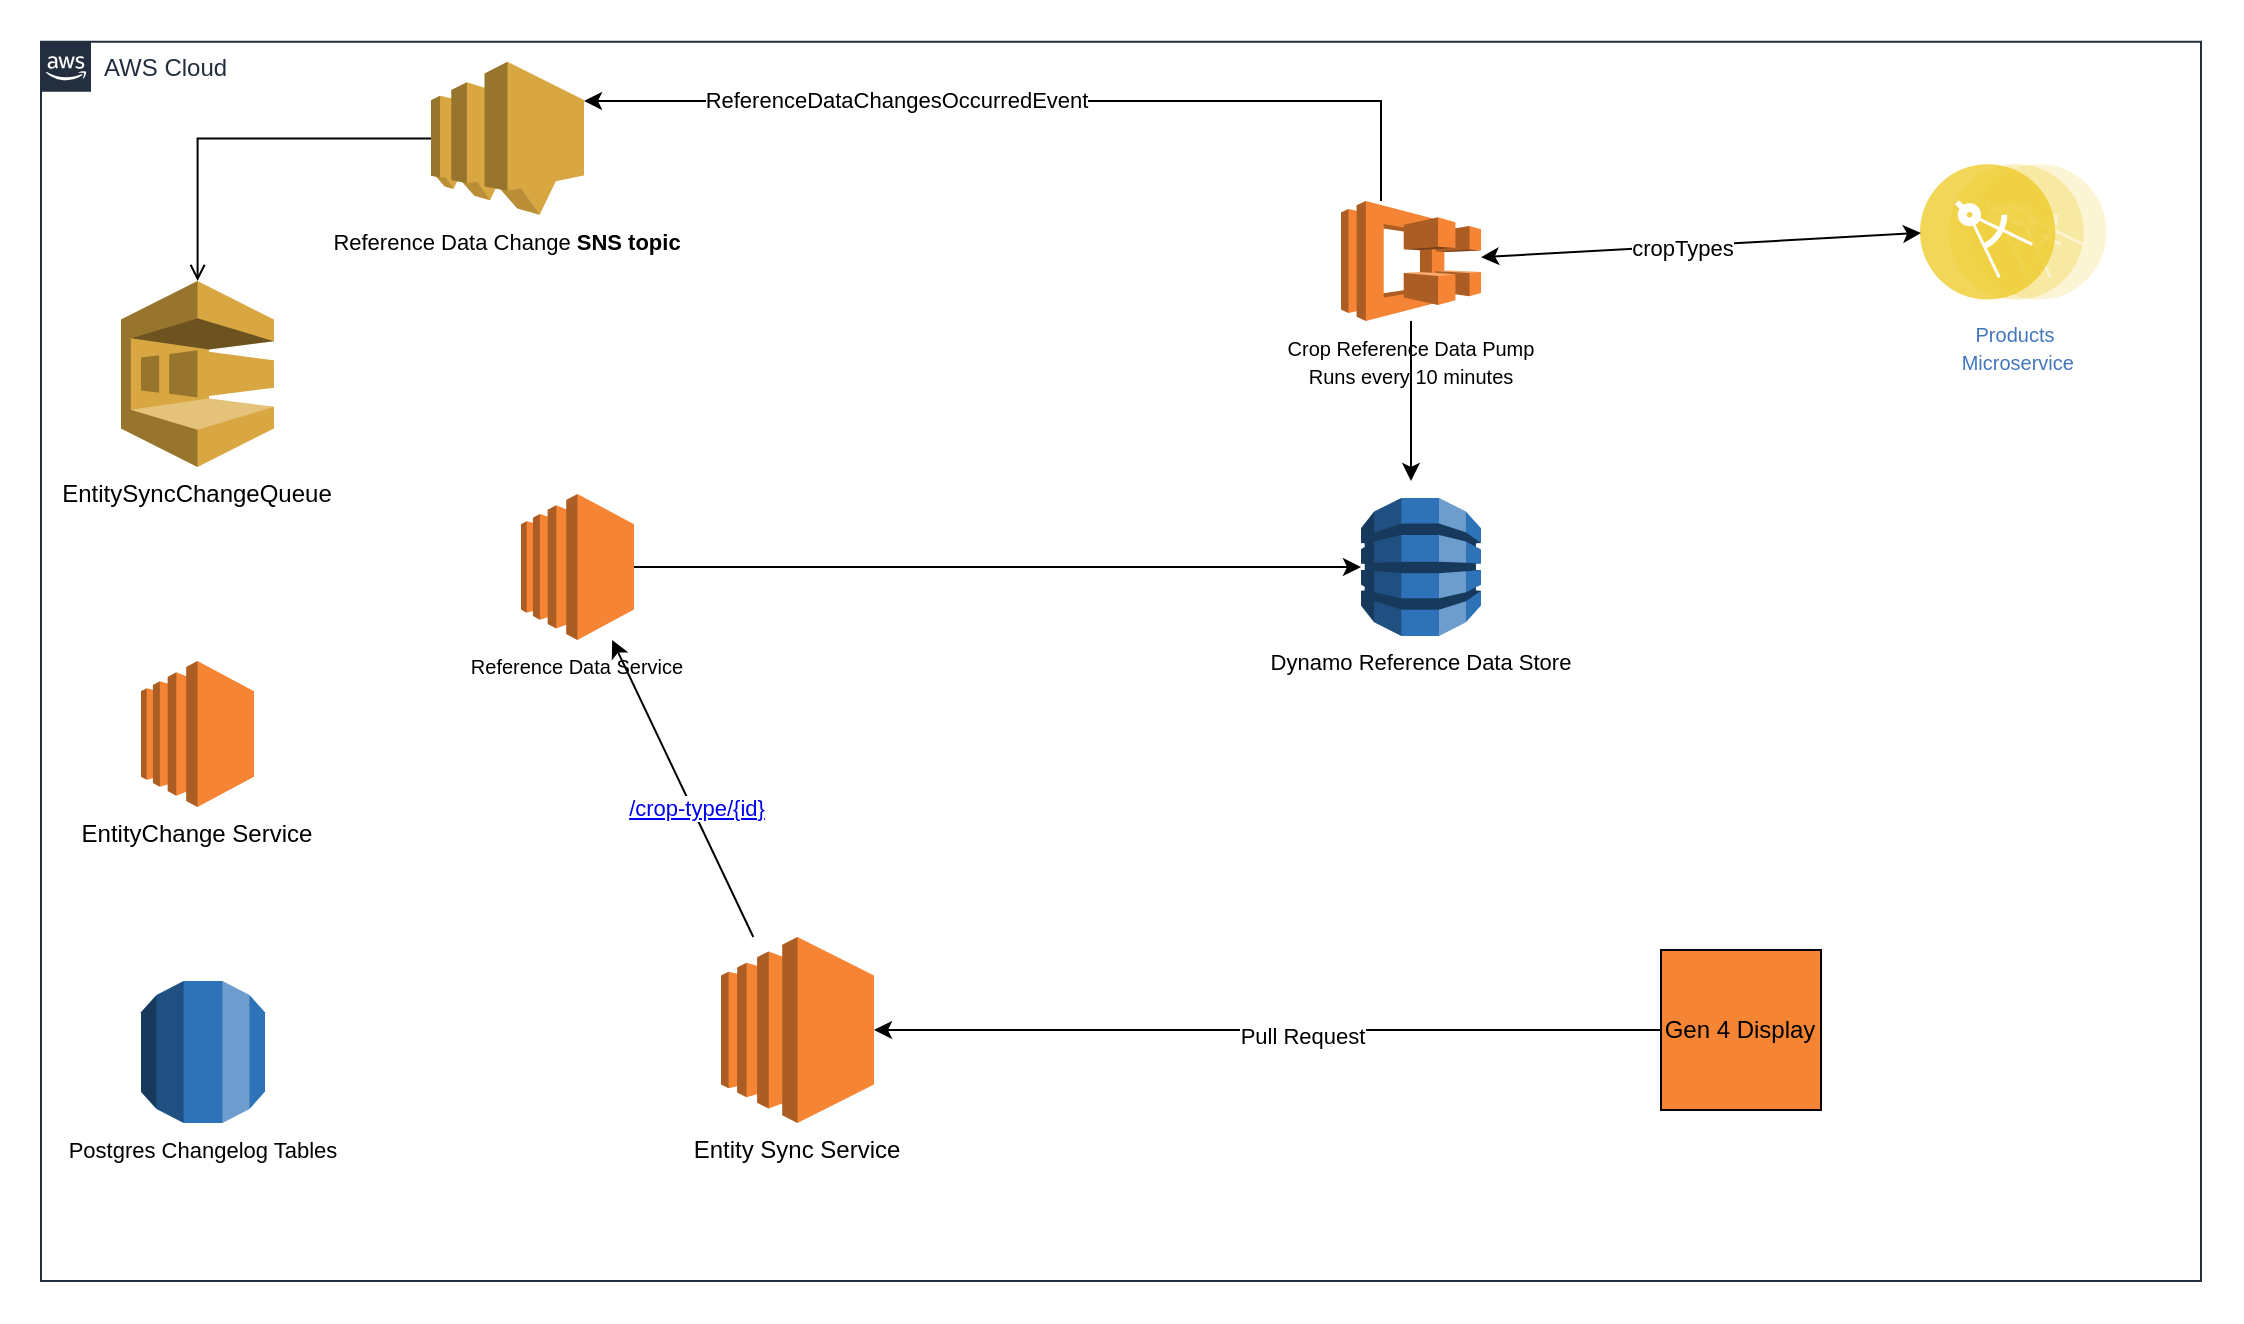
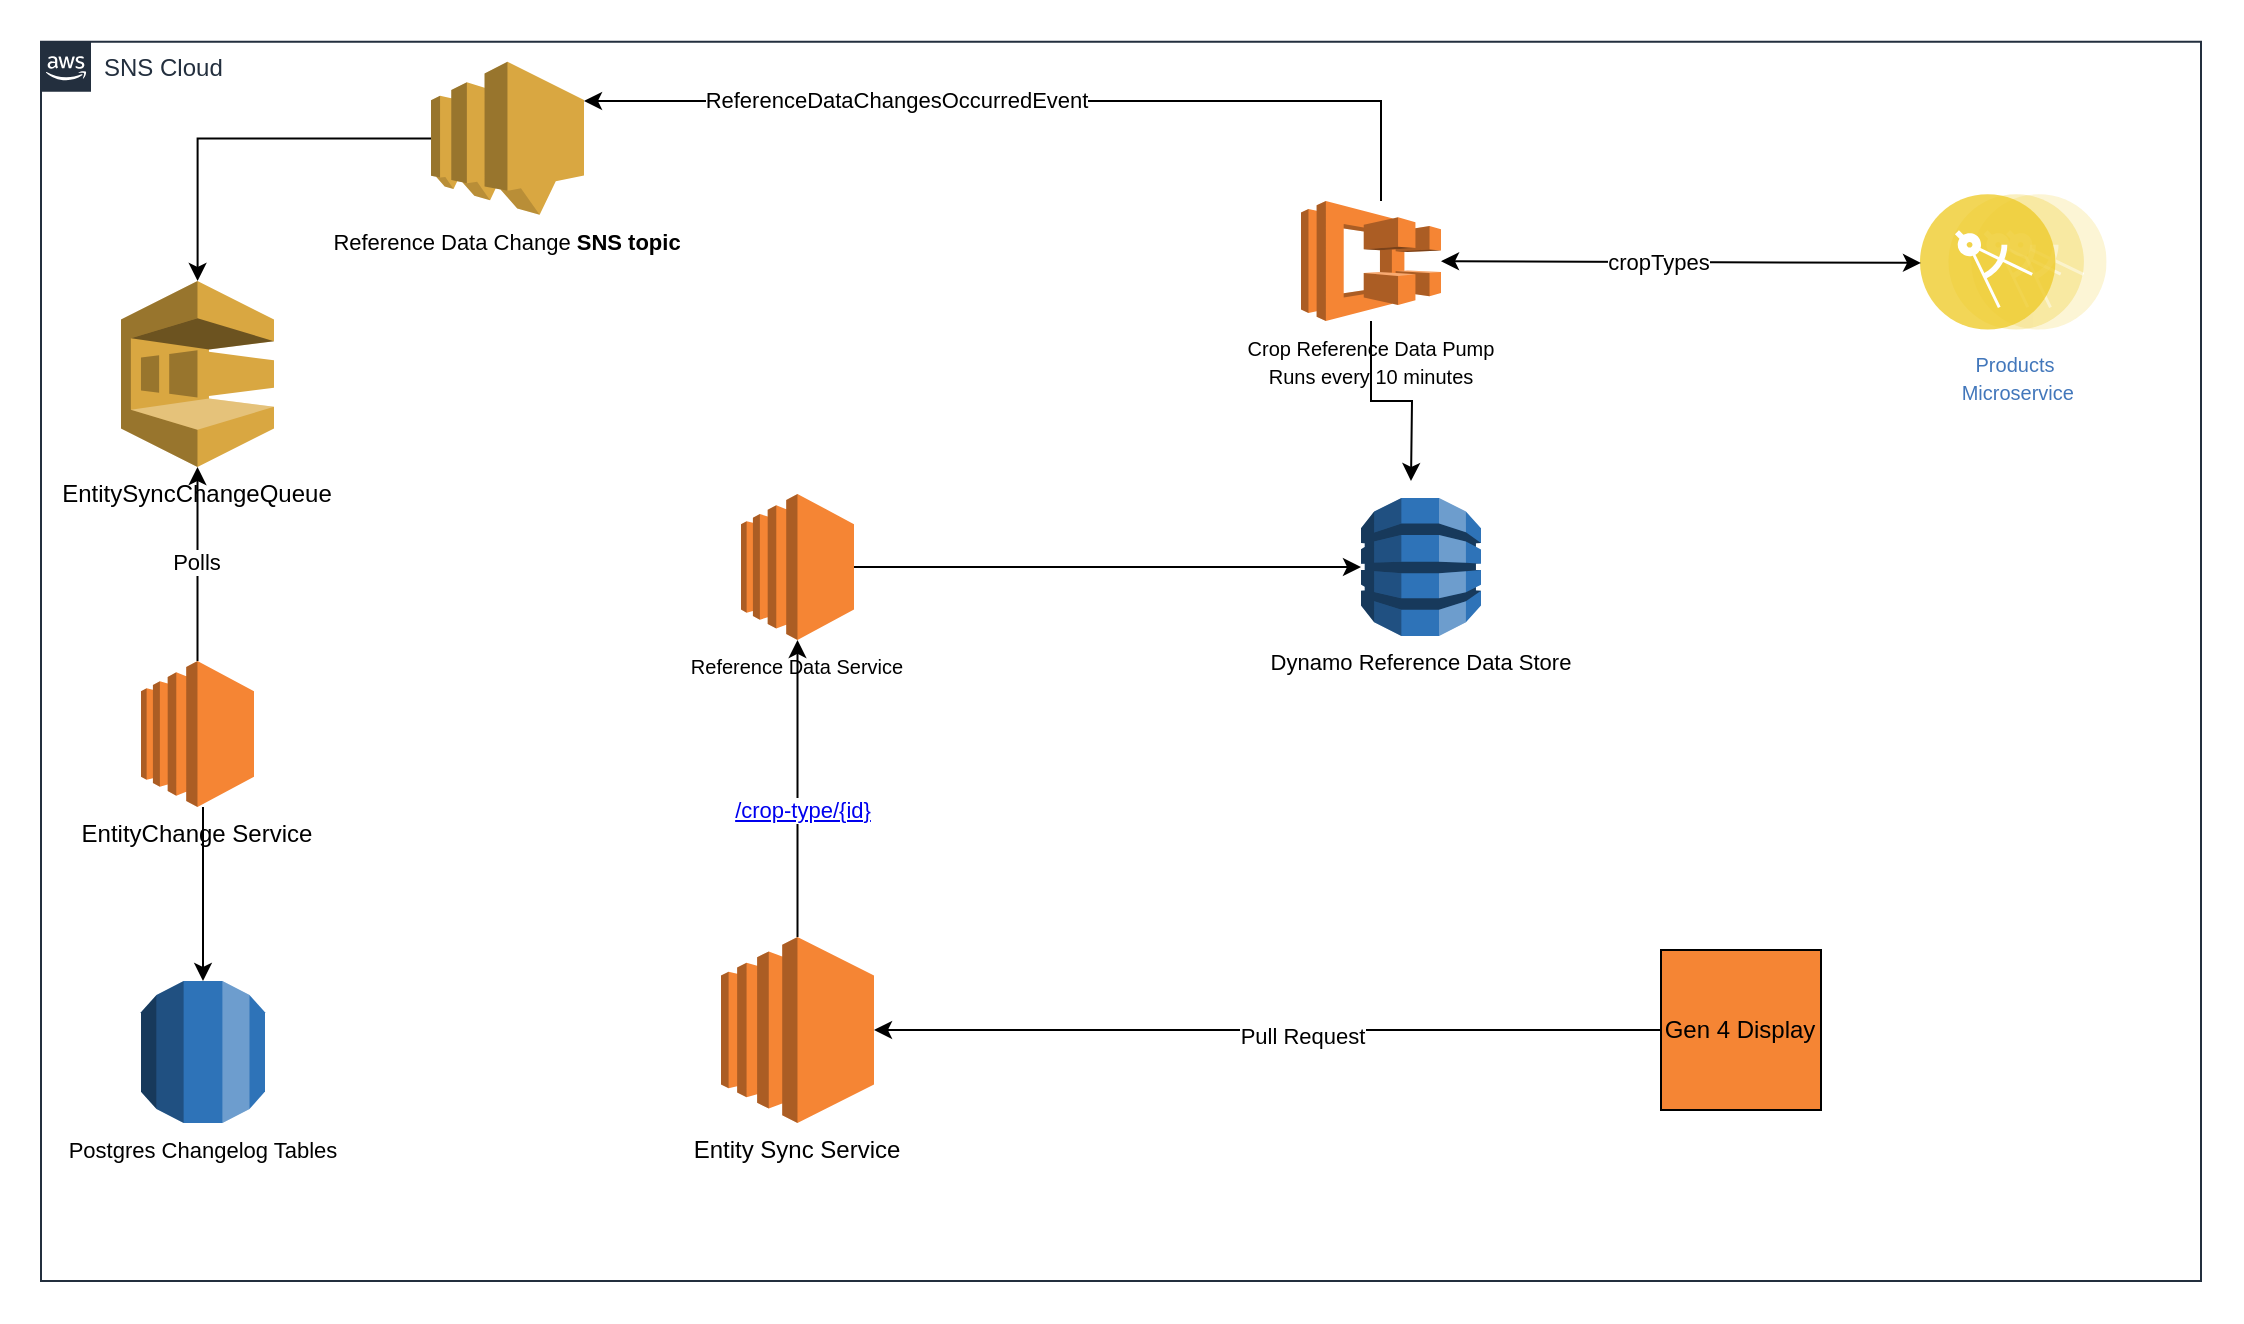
node "AWS Cloud": label "AWS Cloud" -> "SNS Cloud"
node "Products Microservice": moved (2014, 233) -> (2014, 263)
node "Crop Reference Data Pump Runs every 10 minutes": moved (1411, 261) -> (1371, 261)
edge "Reference Data Change SNS topic" -> "EntitySyncChangeQueue": arrowhead open -> classic
node "Reference Data Service": moved (578, 567) -> (798, 567)
edge "EntityChange Service" -> "EntitySyncChangeQueue": added, label "Polls"
edge "EntityChange Service" -> "Postgres Changelog Tables": added
